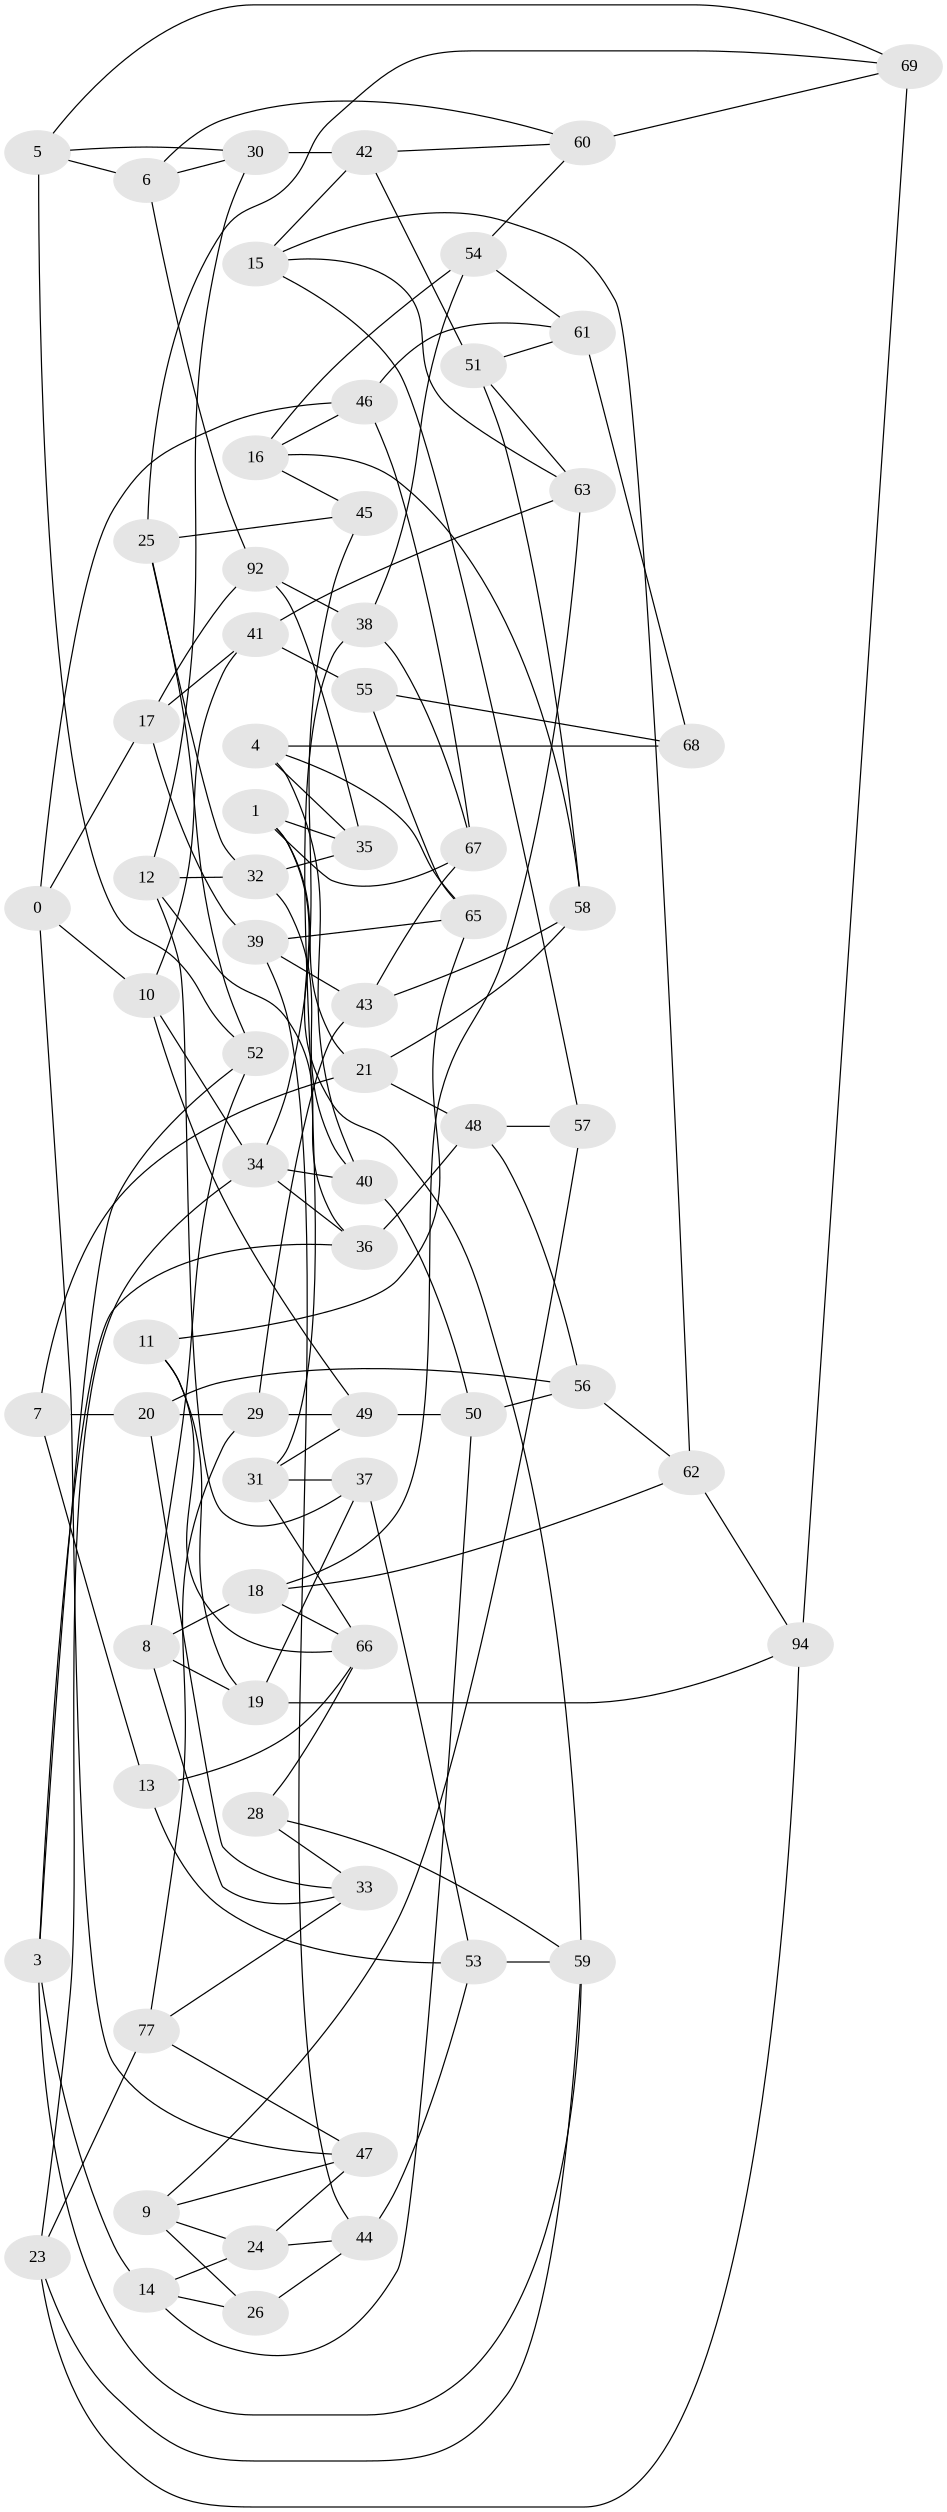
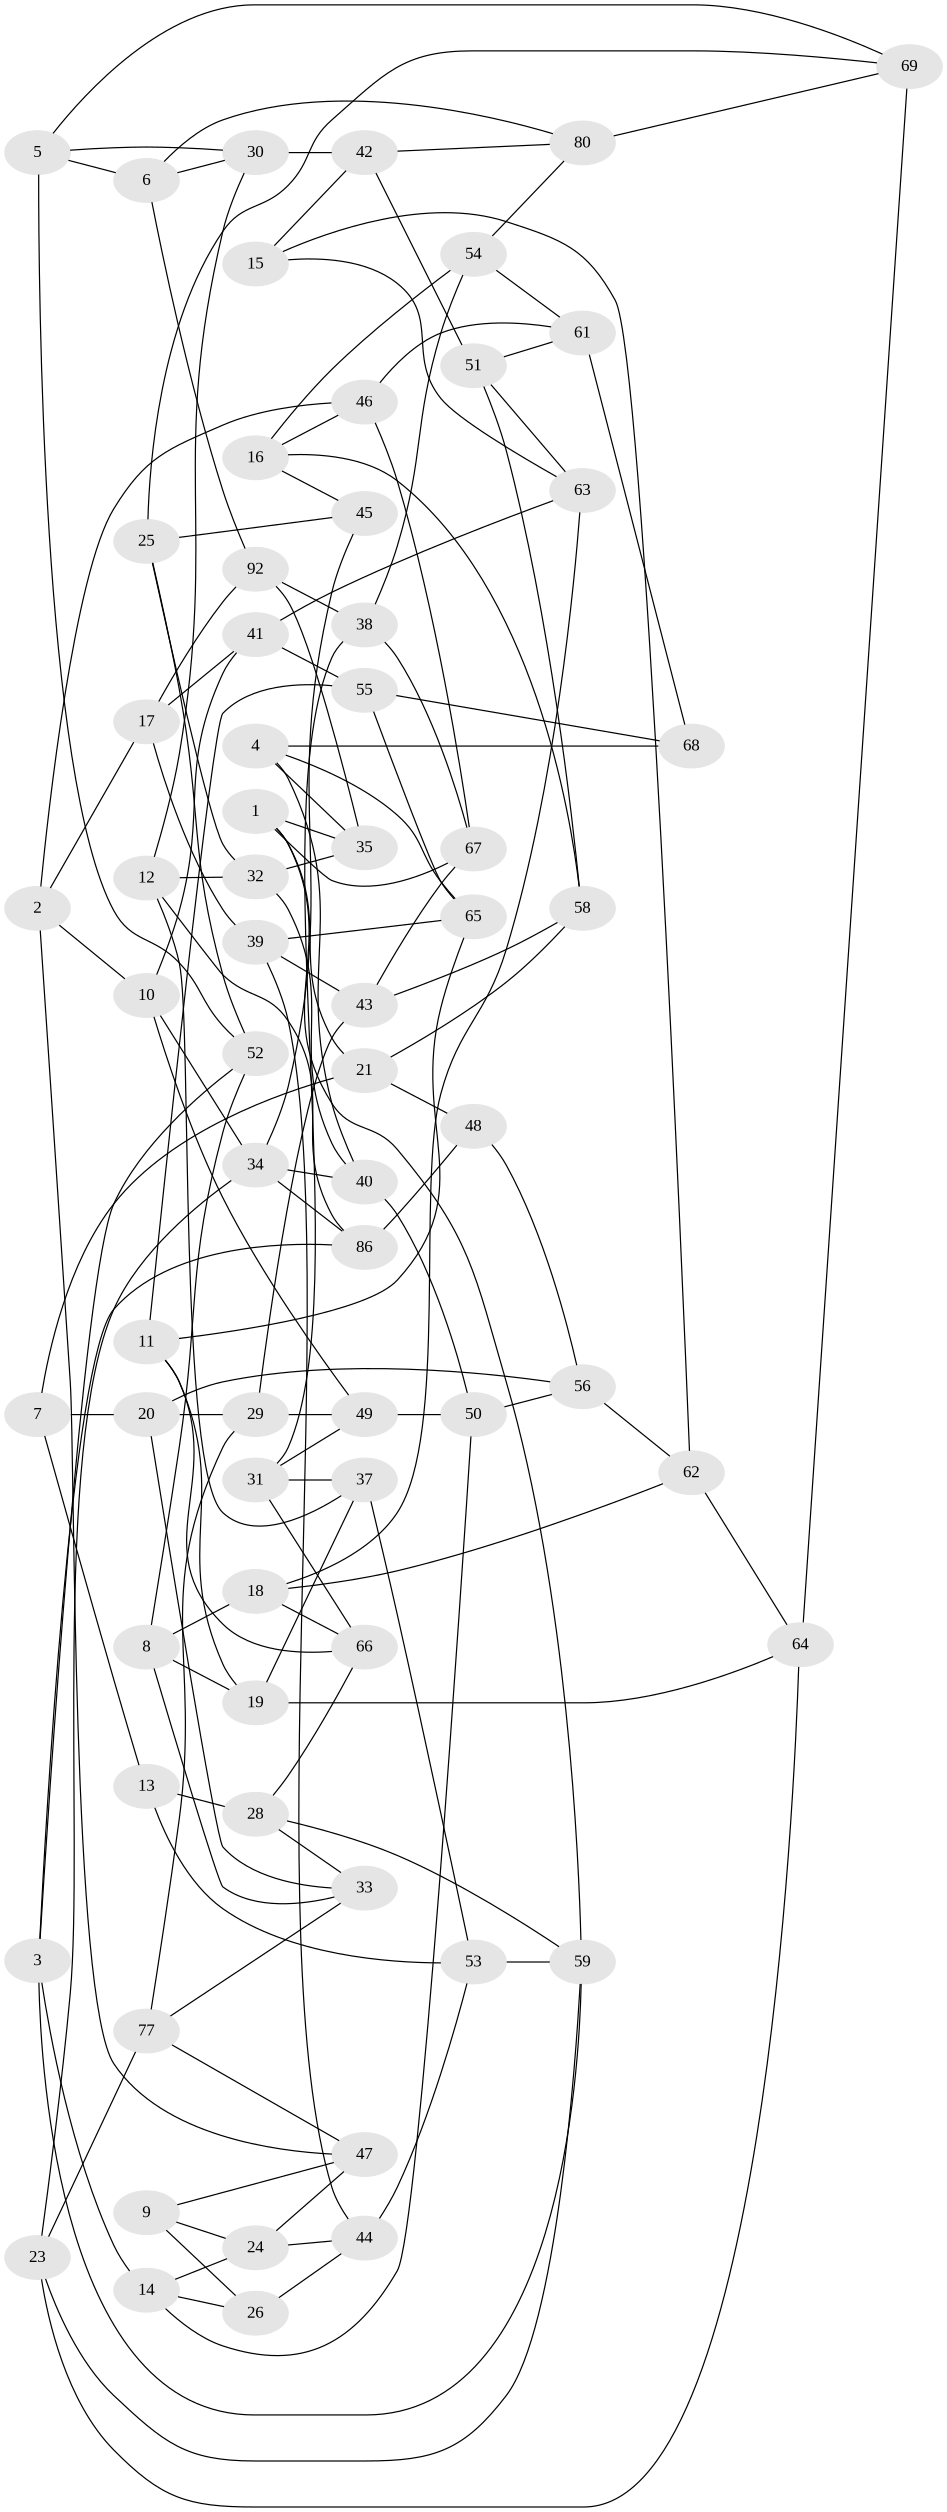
node "60": label "60" -> "80"
node "0": label "0" -> "2"
edge "55" -- "11": added
node "57": removed
node "36": label "36" -> "86"
node "94": label "94" -> "64"
edge "66" -- "13": now "28" -- "13"
